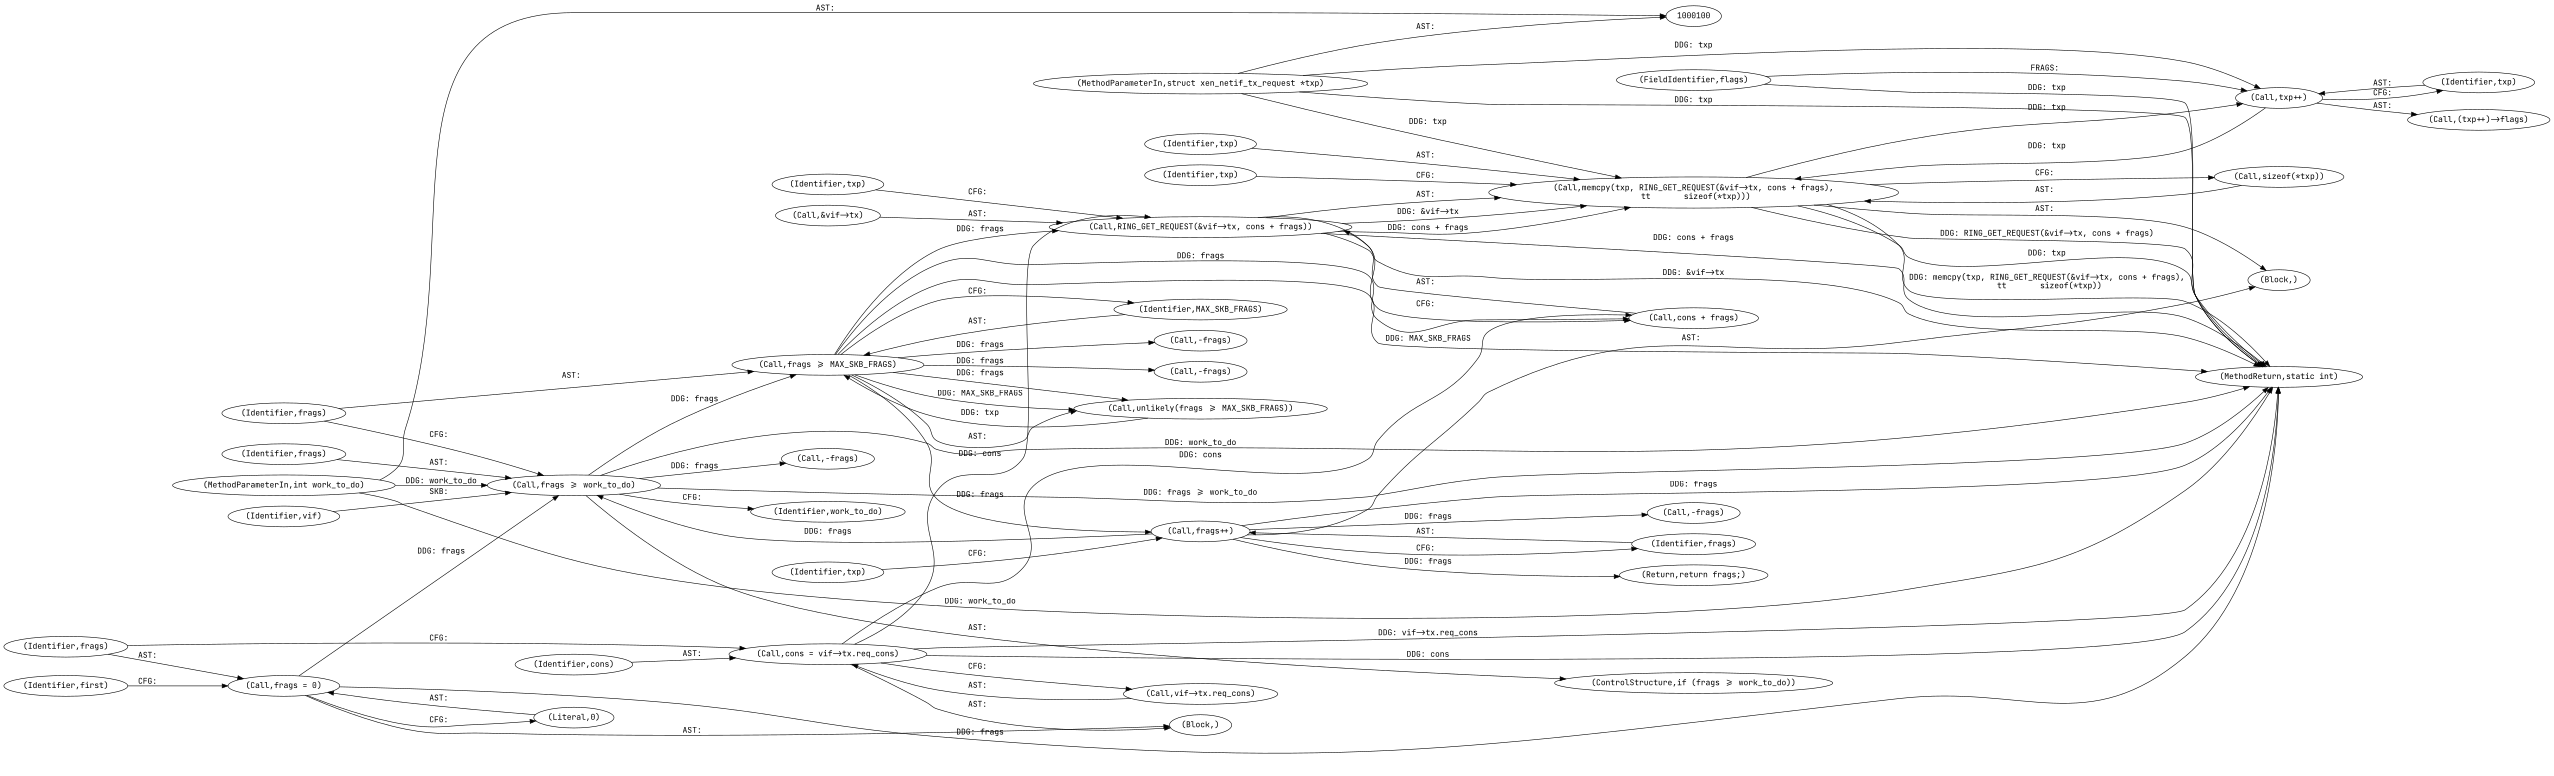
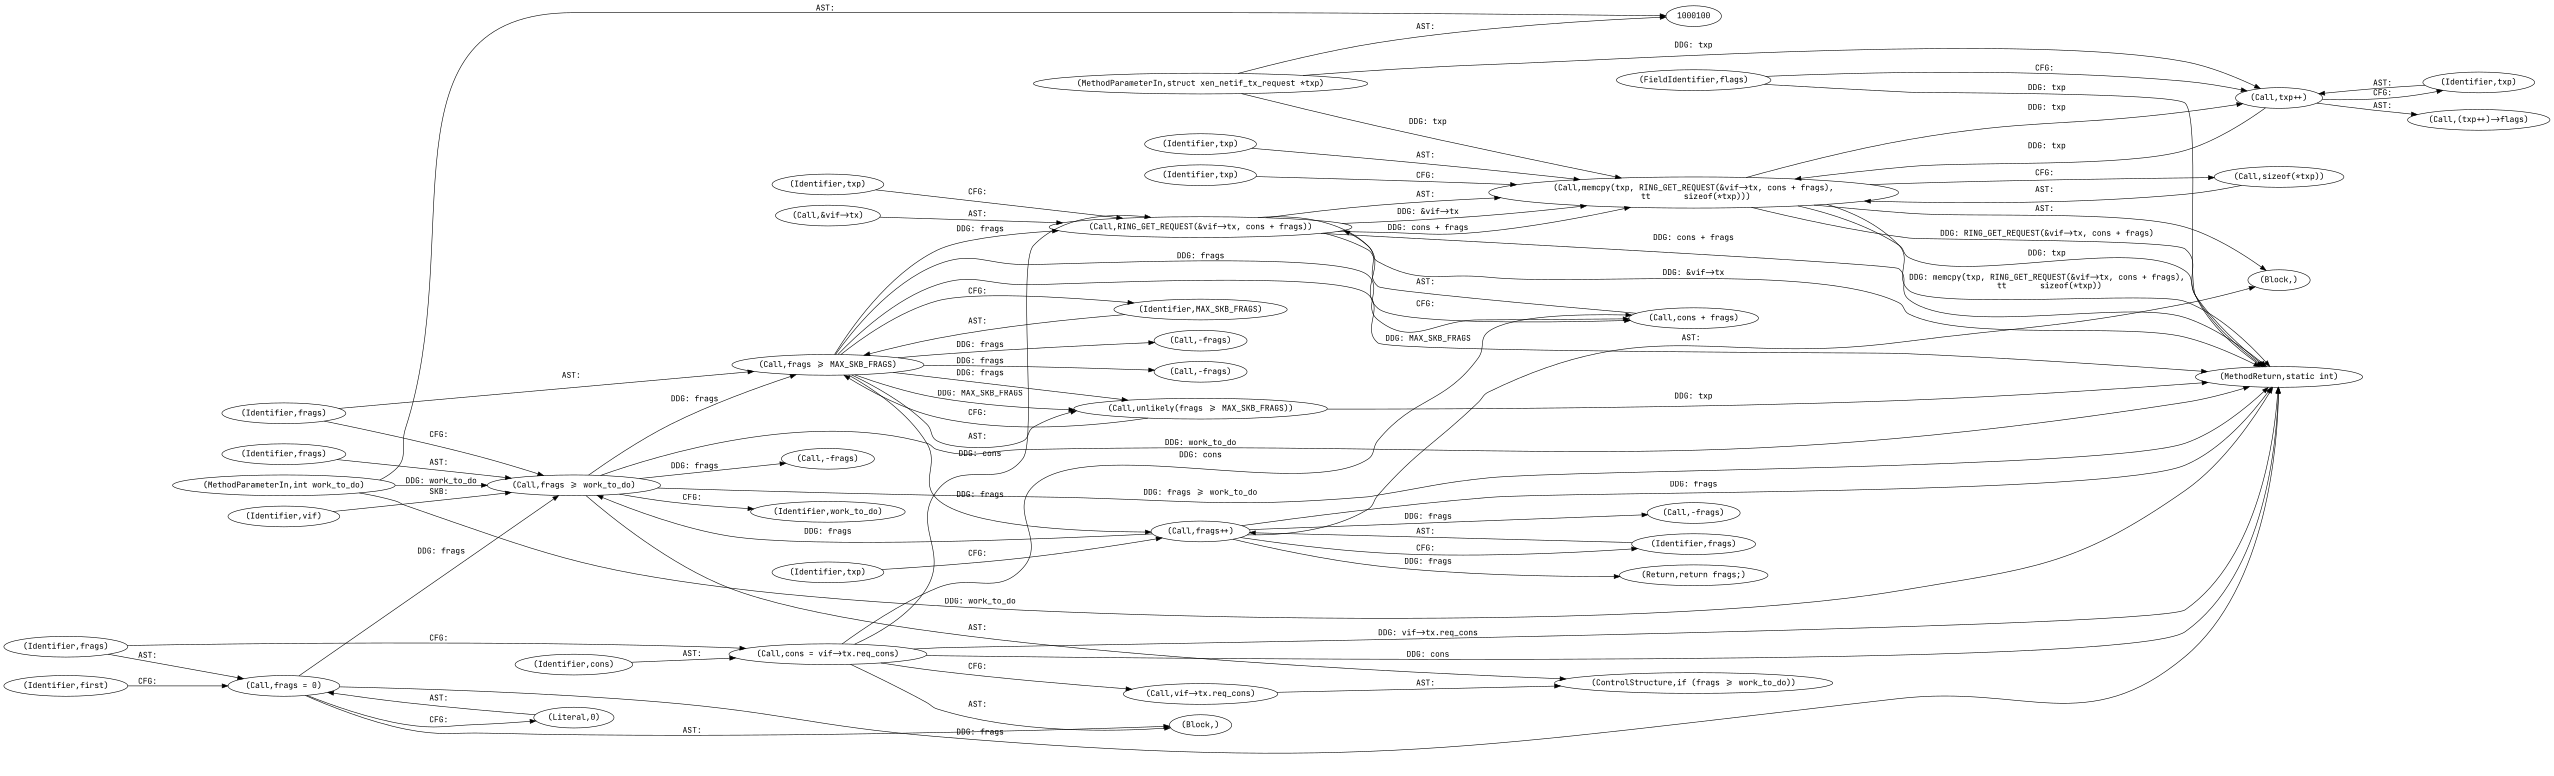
edge "(FieldIdentifier,flags)" -> "(Call,txp++)": label "FRAGS: " -> "CFG: "
edge "(MethodParameterIn,struct xen_netif_tx_request *txp)" -> "(MethodReturn,static int)": now "(Call,unlikely(frags >= MAX_SKB_FRAGS))" -> "(MethodReturn,static int)"
edge "(Call,unlikely(frags >= MAX_SKB_FRAGS))" -> "(Call,frags >= MAX_SKB_FRAGS)": label "DDG: txp" -> "CFG: "
edge "(Call,vif->tx.req_cons)" -> "(Call,cons = vif->tx.req_cons)": now "(Call,vif->tx.req_cons)" -> "(ControlStructure,if (frags >= work_to_do))"
